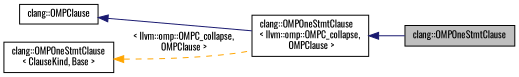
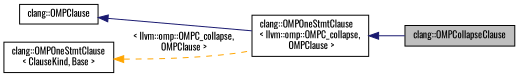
node "clang::OMPOneStmtClause": label "clang::OMPOneStmtClause" -> "clang::OMPCollapseClause"
